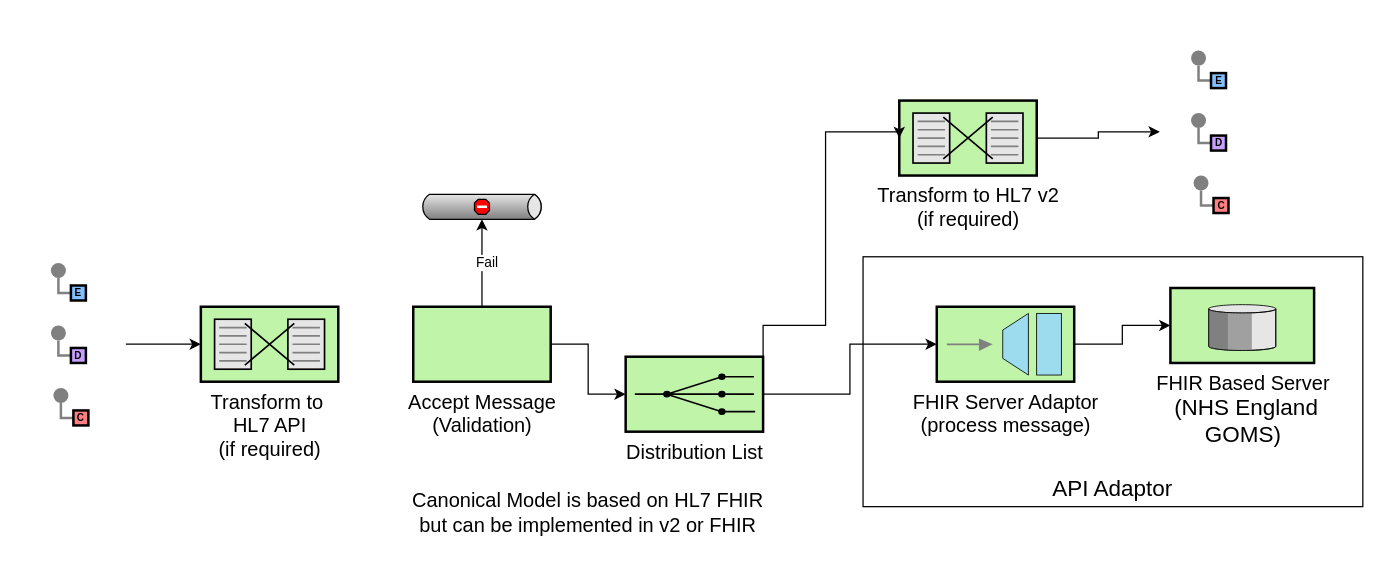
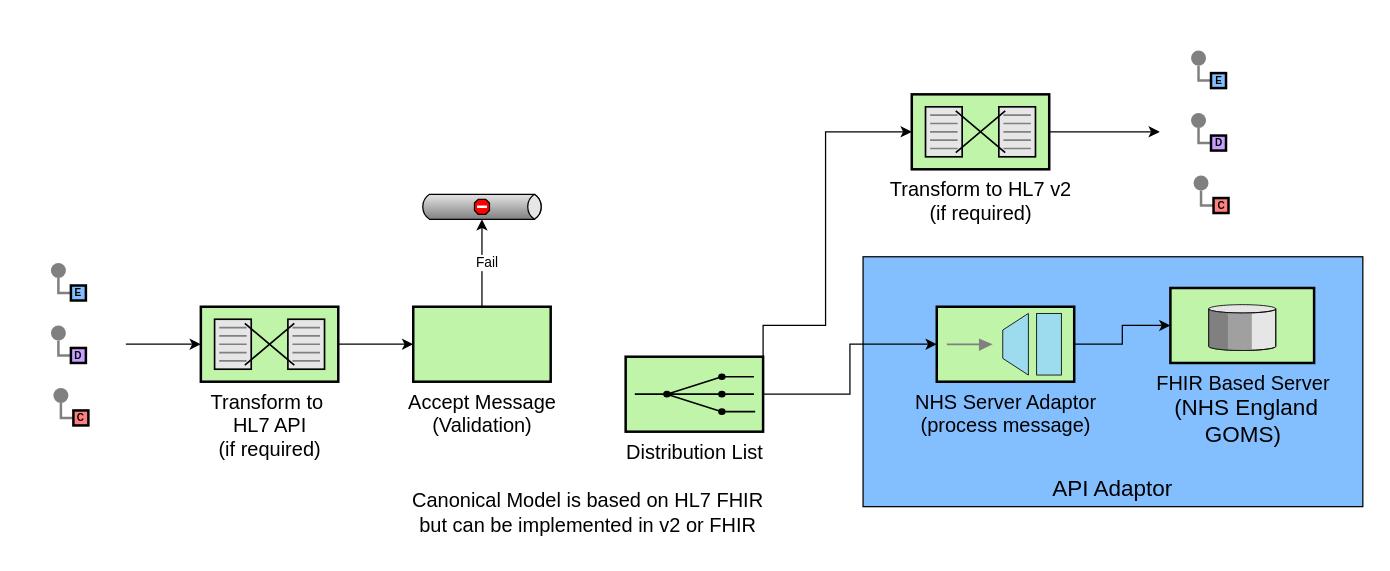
node "Transform to HL7 v2 (if required)": moved (968, 138) -> (981, 132)
edge "Transform to HL7 API (if required)" -> "Accept Message (Validation)": added
edge "Accept Message (Validation)" -> "Distribution List": removed
node "API Adaptor": fillcolor #ffffff -> #83beff
node "FHIR Server Adaptor (process message)": label "FHIR Server Adaptor (process message)" -> "NHS Server Adaptor (process message)"
